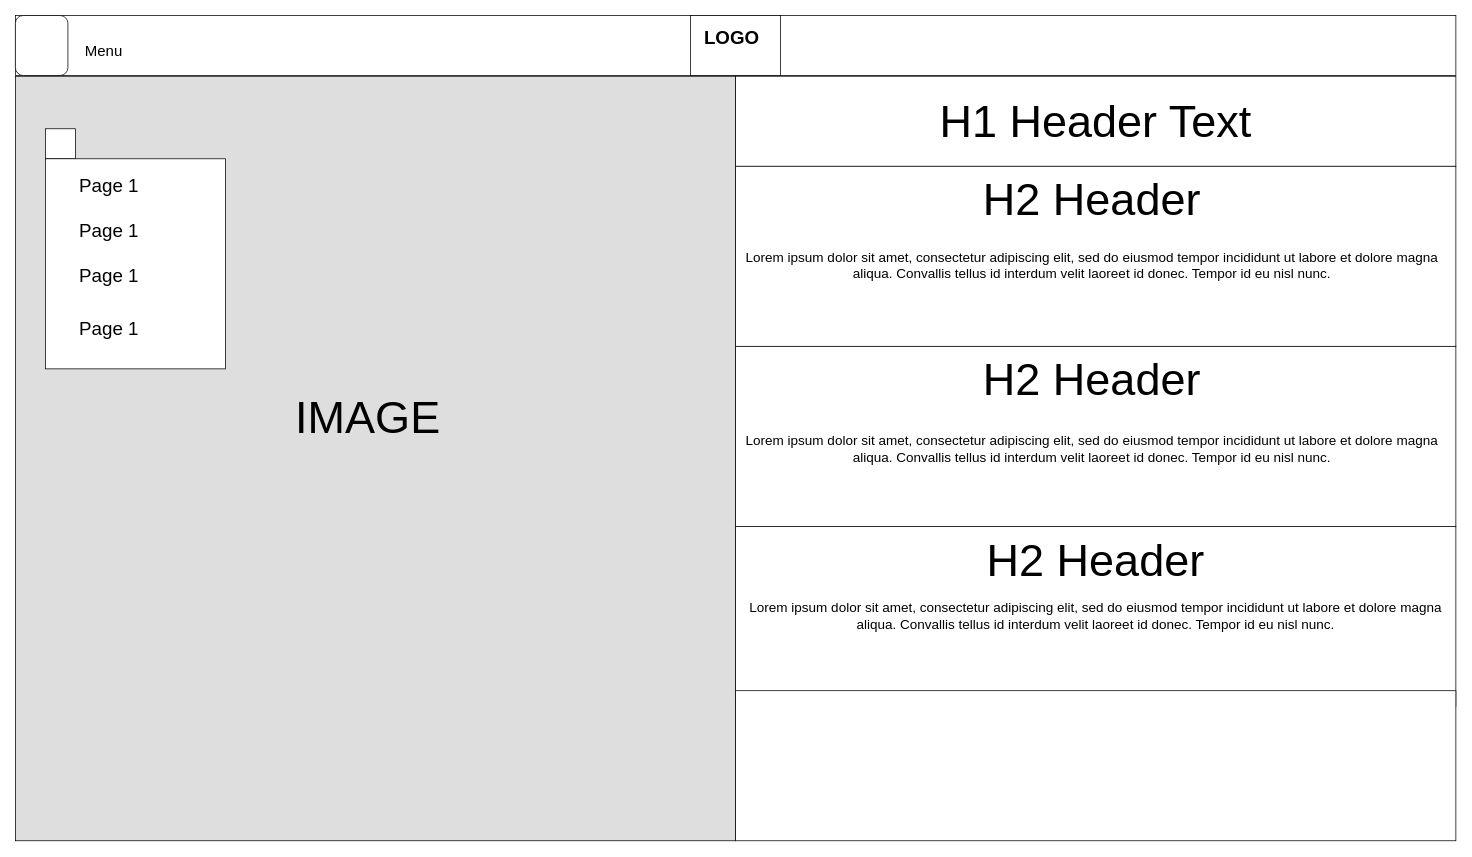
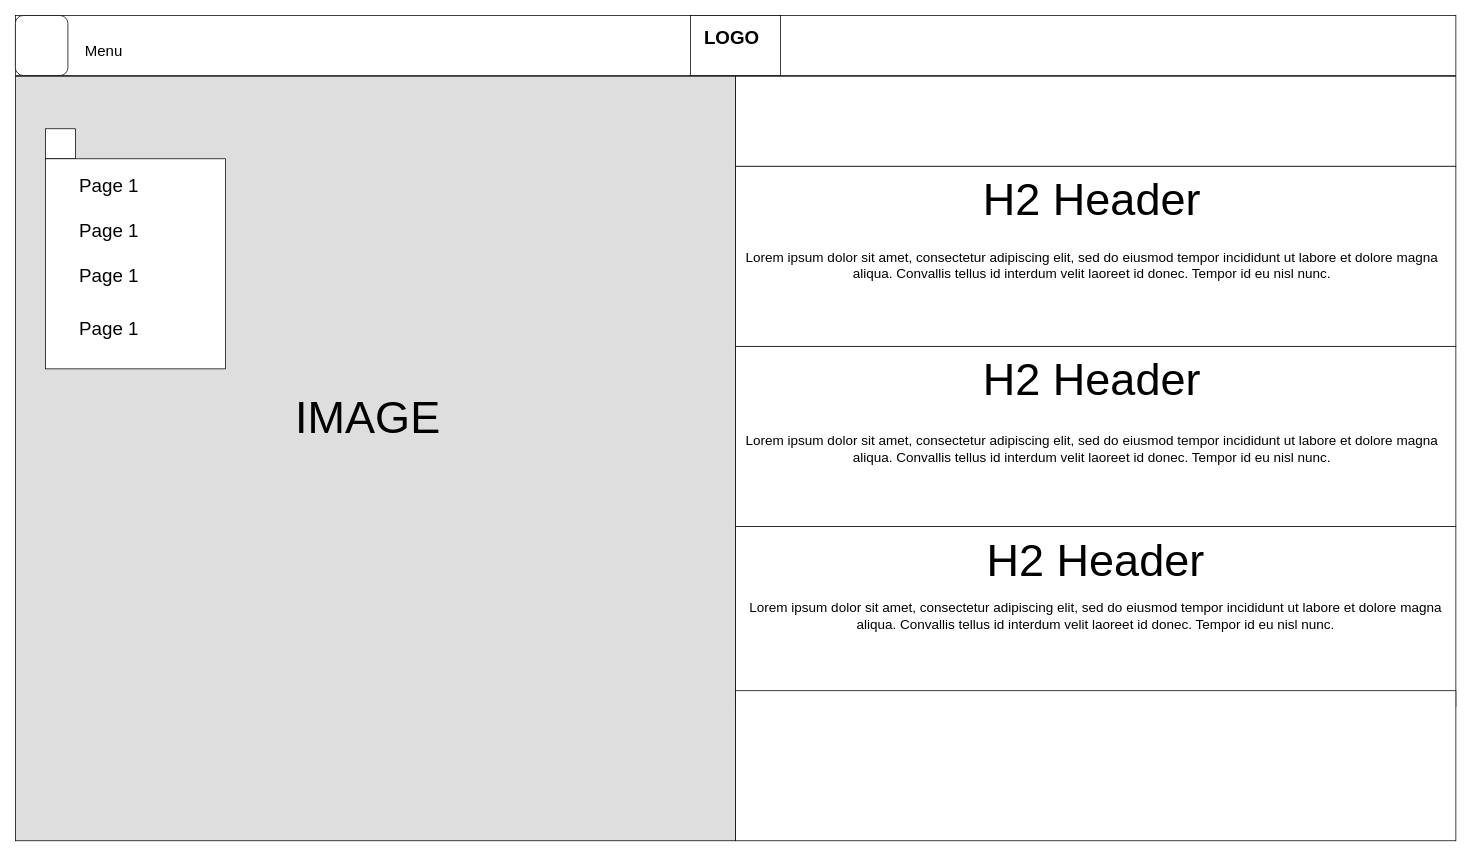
node "H1 Header Text": removed
